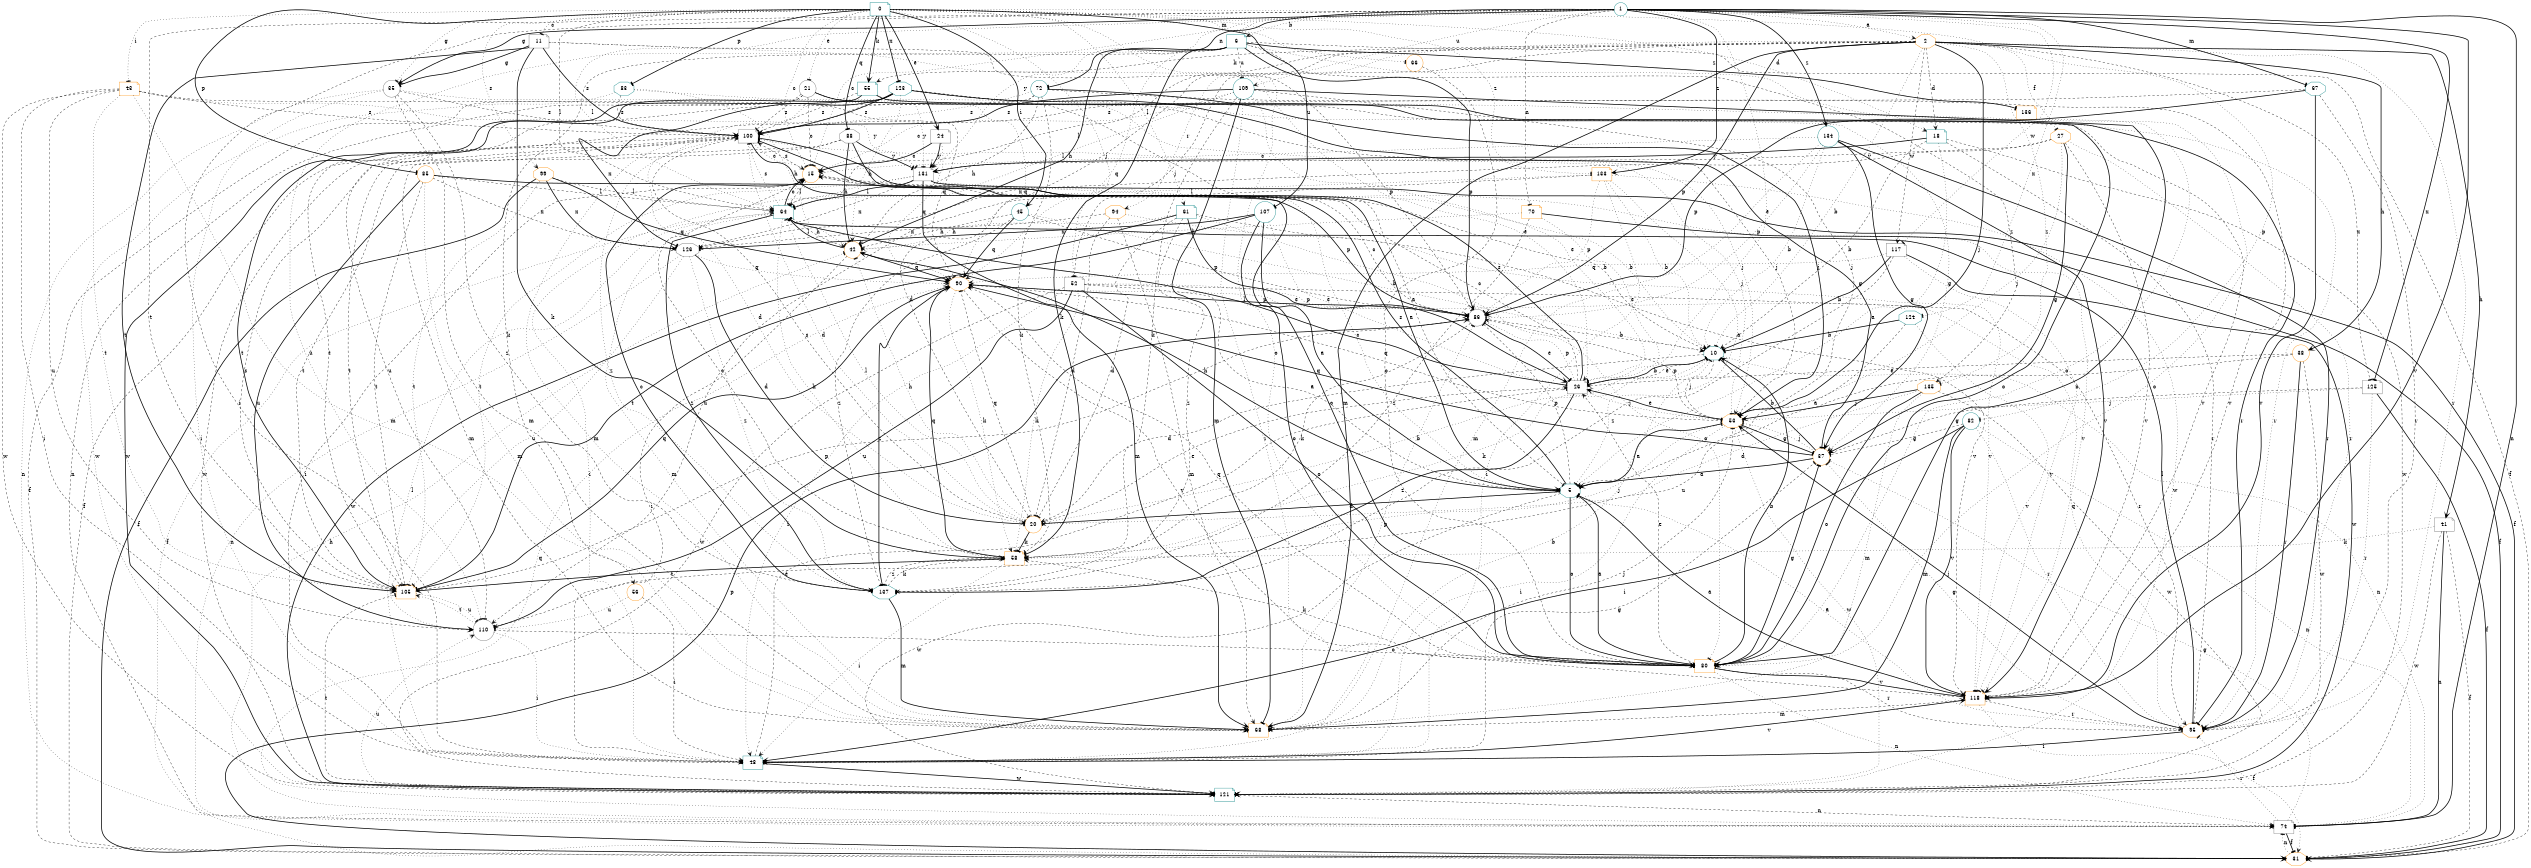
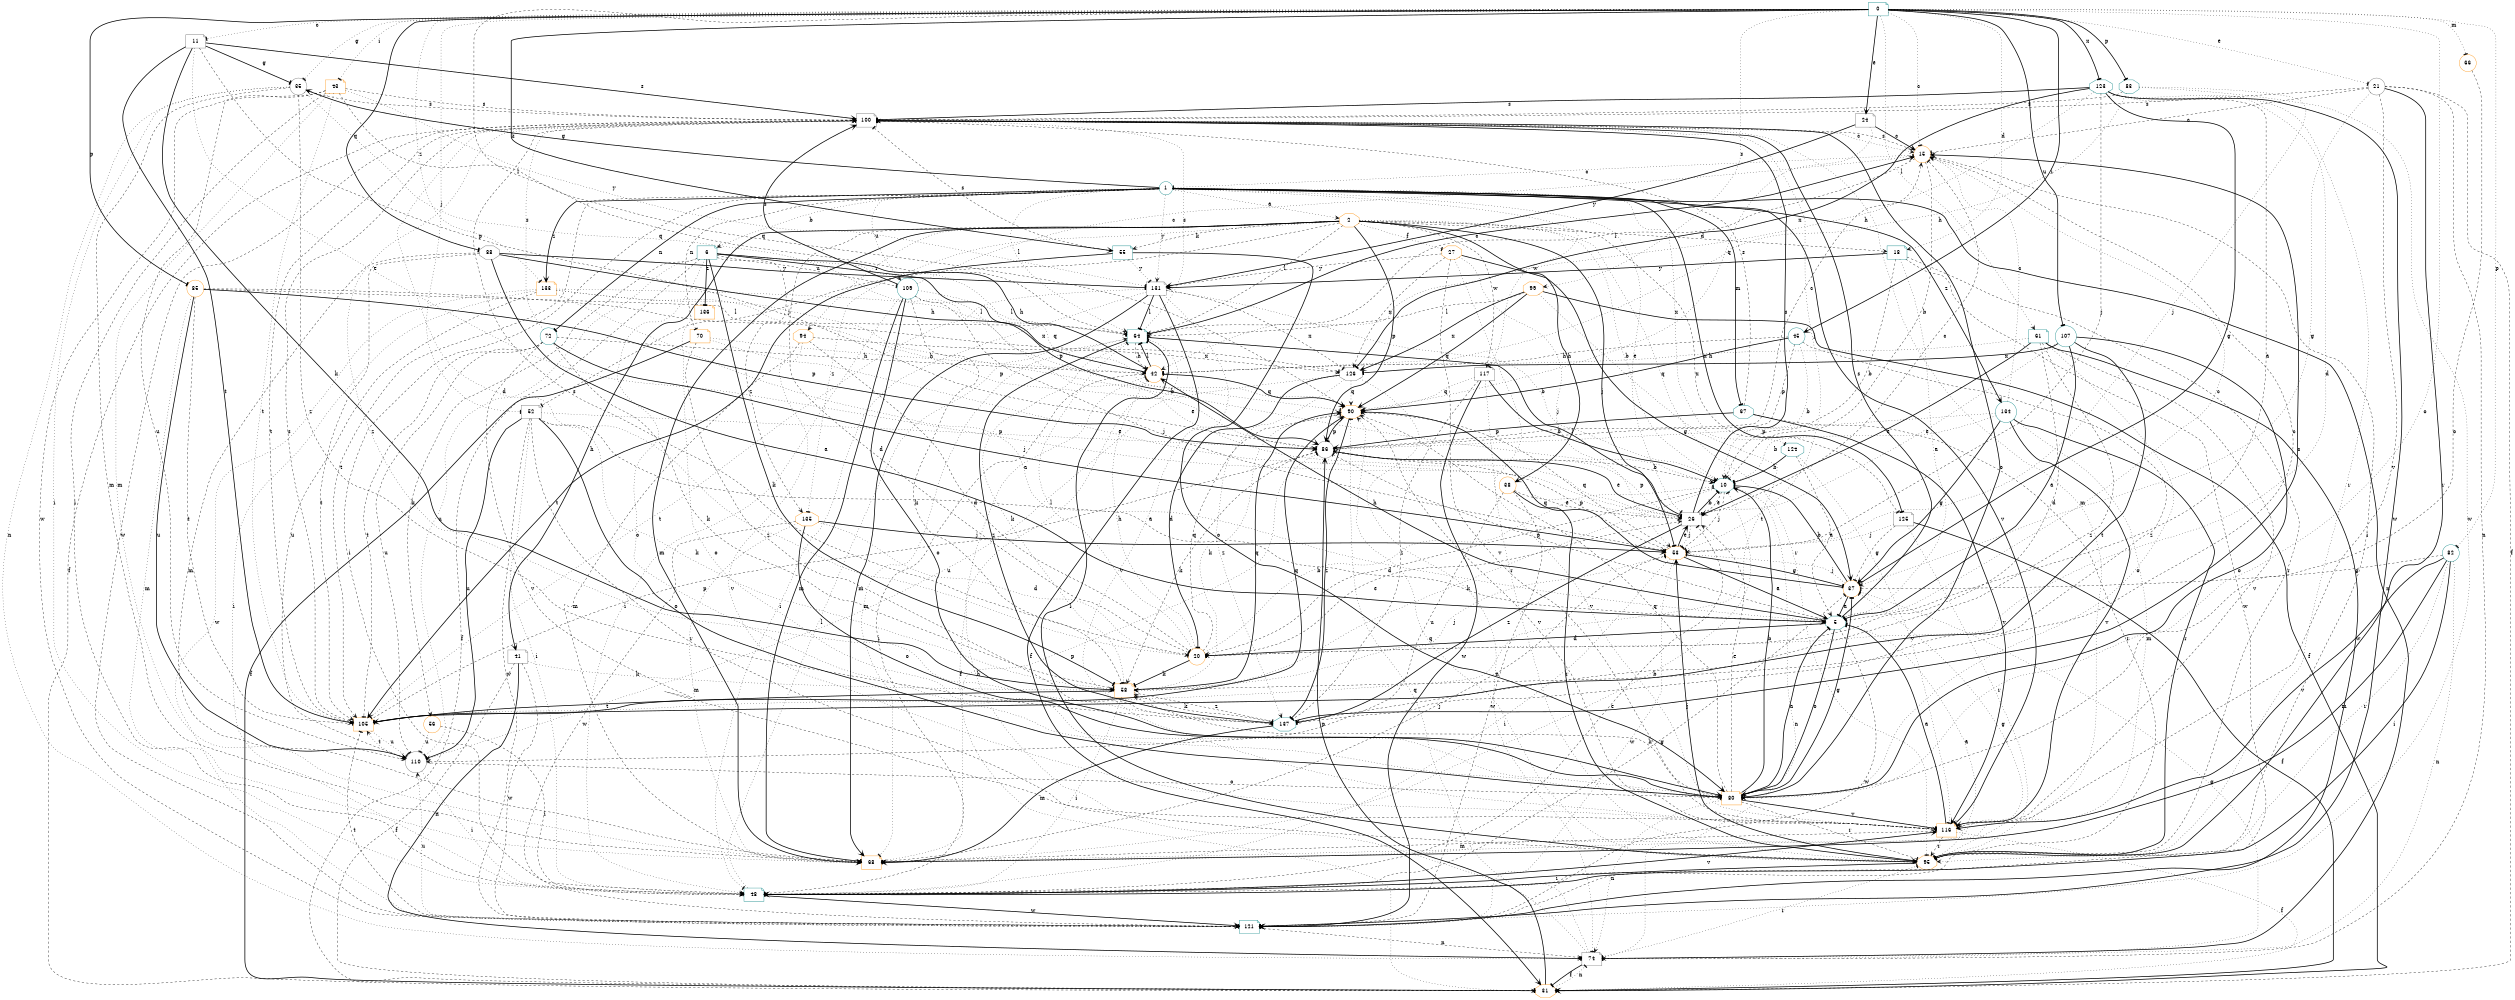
edge "1" -> "15": reversed
node "118": label "118" -> "116"
